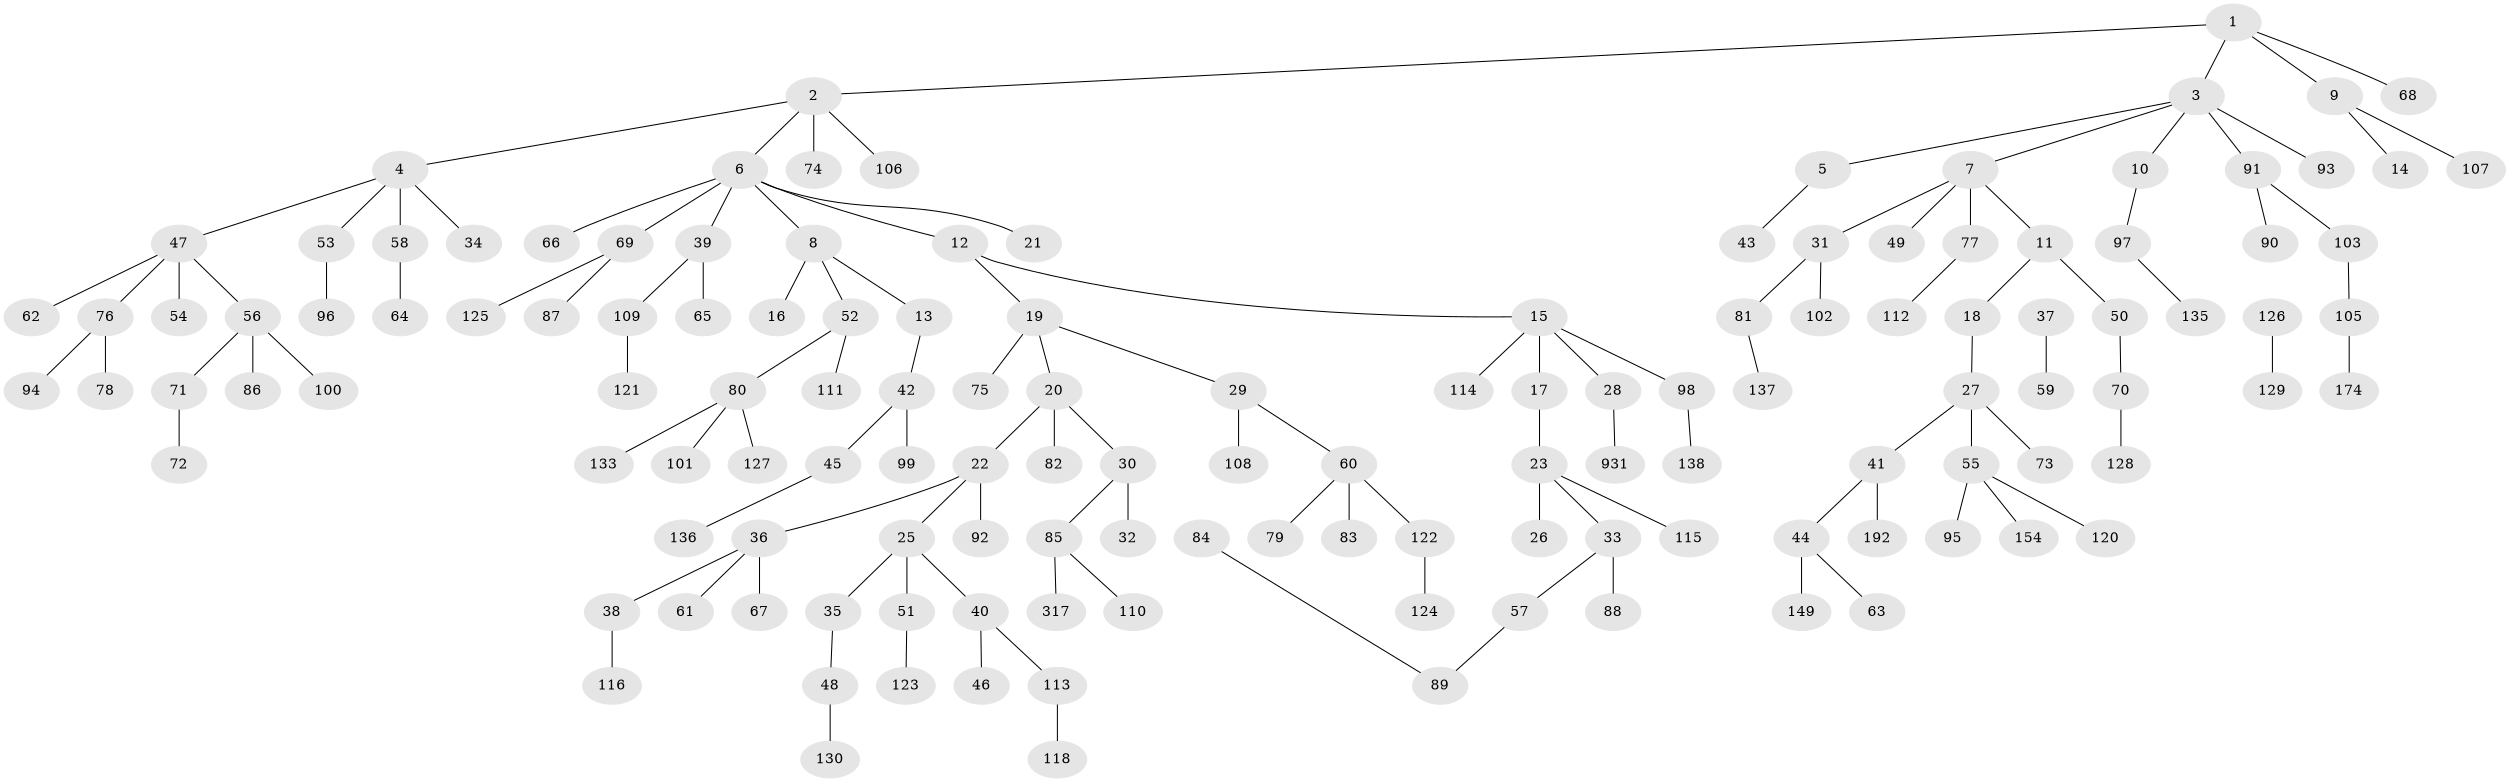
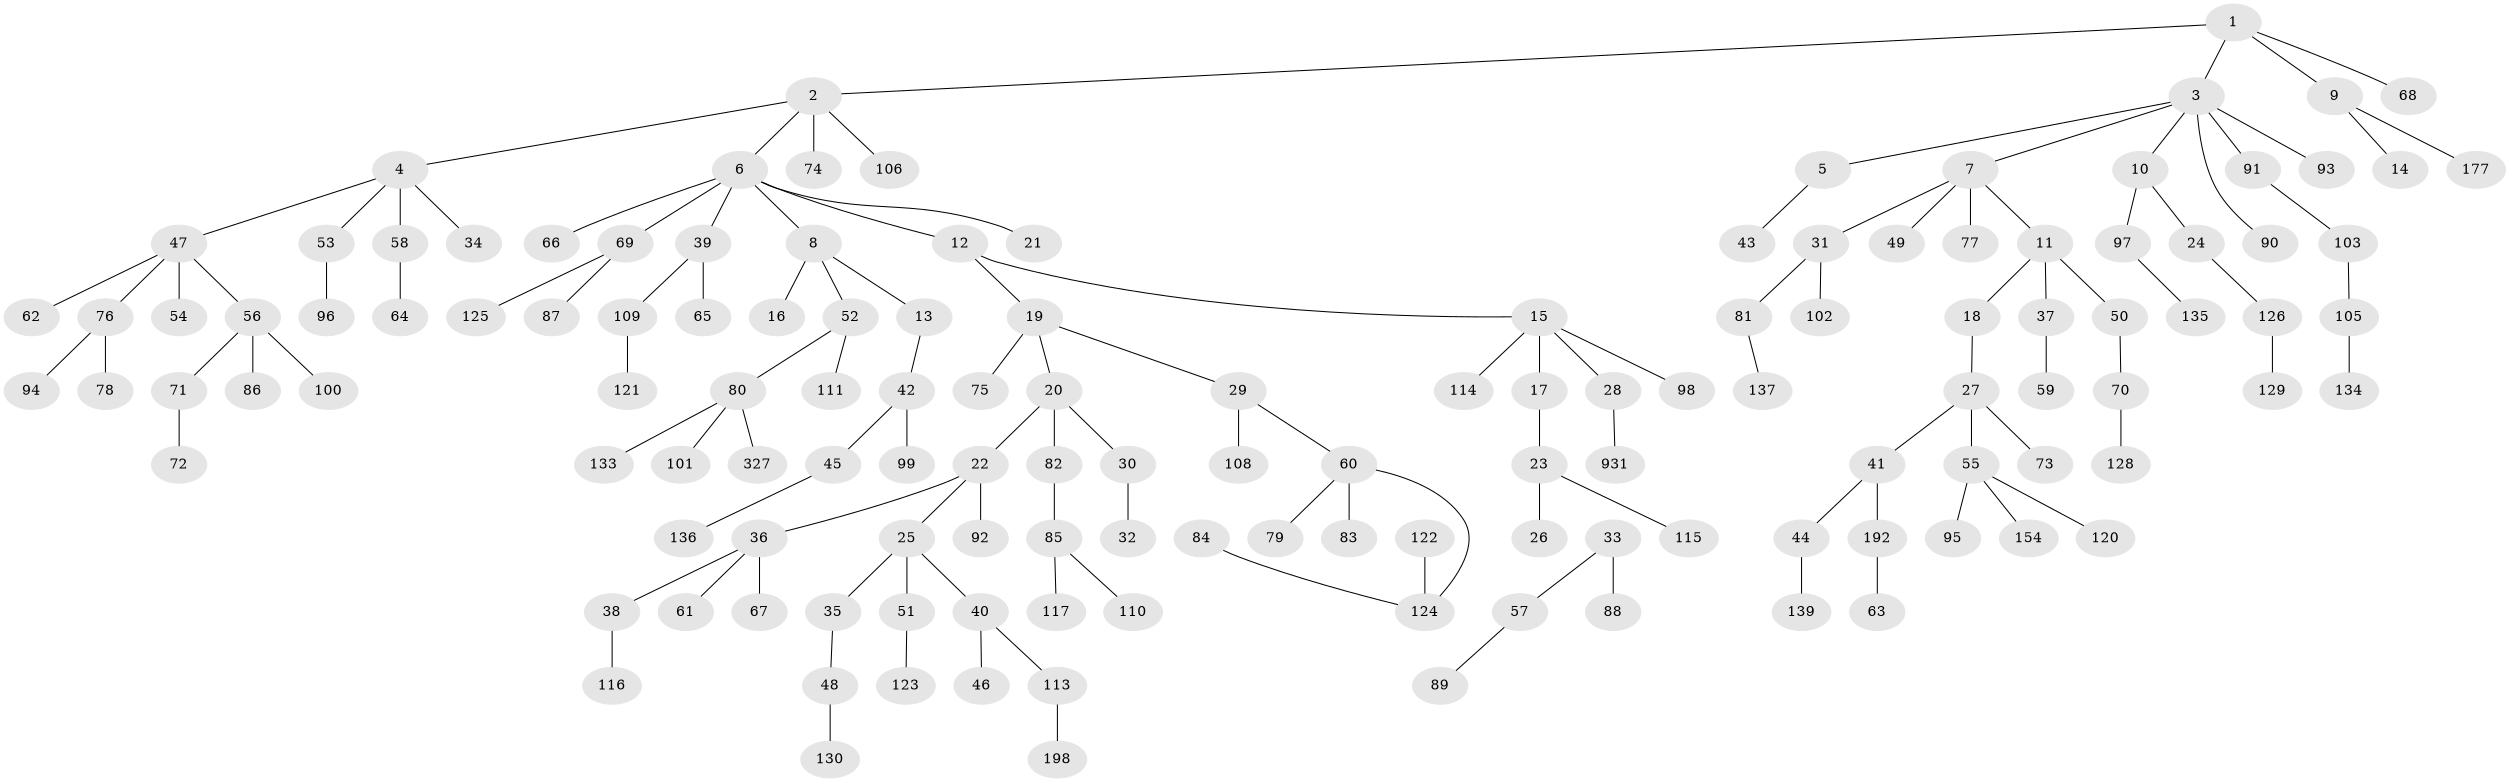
node "107": label "107" -> "177"
edge "91" -- "90": now "3" -- "90"
node "24": added
edge "11" -- "37": added
node "112": removed
node "174": label "174" -> "134"
node "127": label "127" -> "327"
node "138": removed
edge "30" -- "85": now "82" -- "85"
edge "60" -- "122": now "60" -- "124"
edge "23" -- "33": removed
edge "44" -- "63": now "192" -- "63"
node "317": label "317" -> "117"
edge "84" -- "89": now "84" -- "124"
node "149": label "149" -> "139"
node "118": label "118" -> "198"
